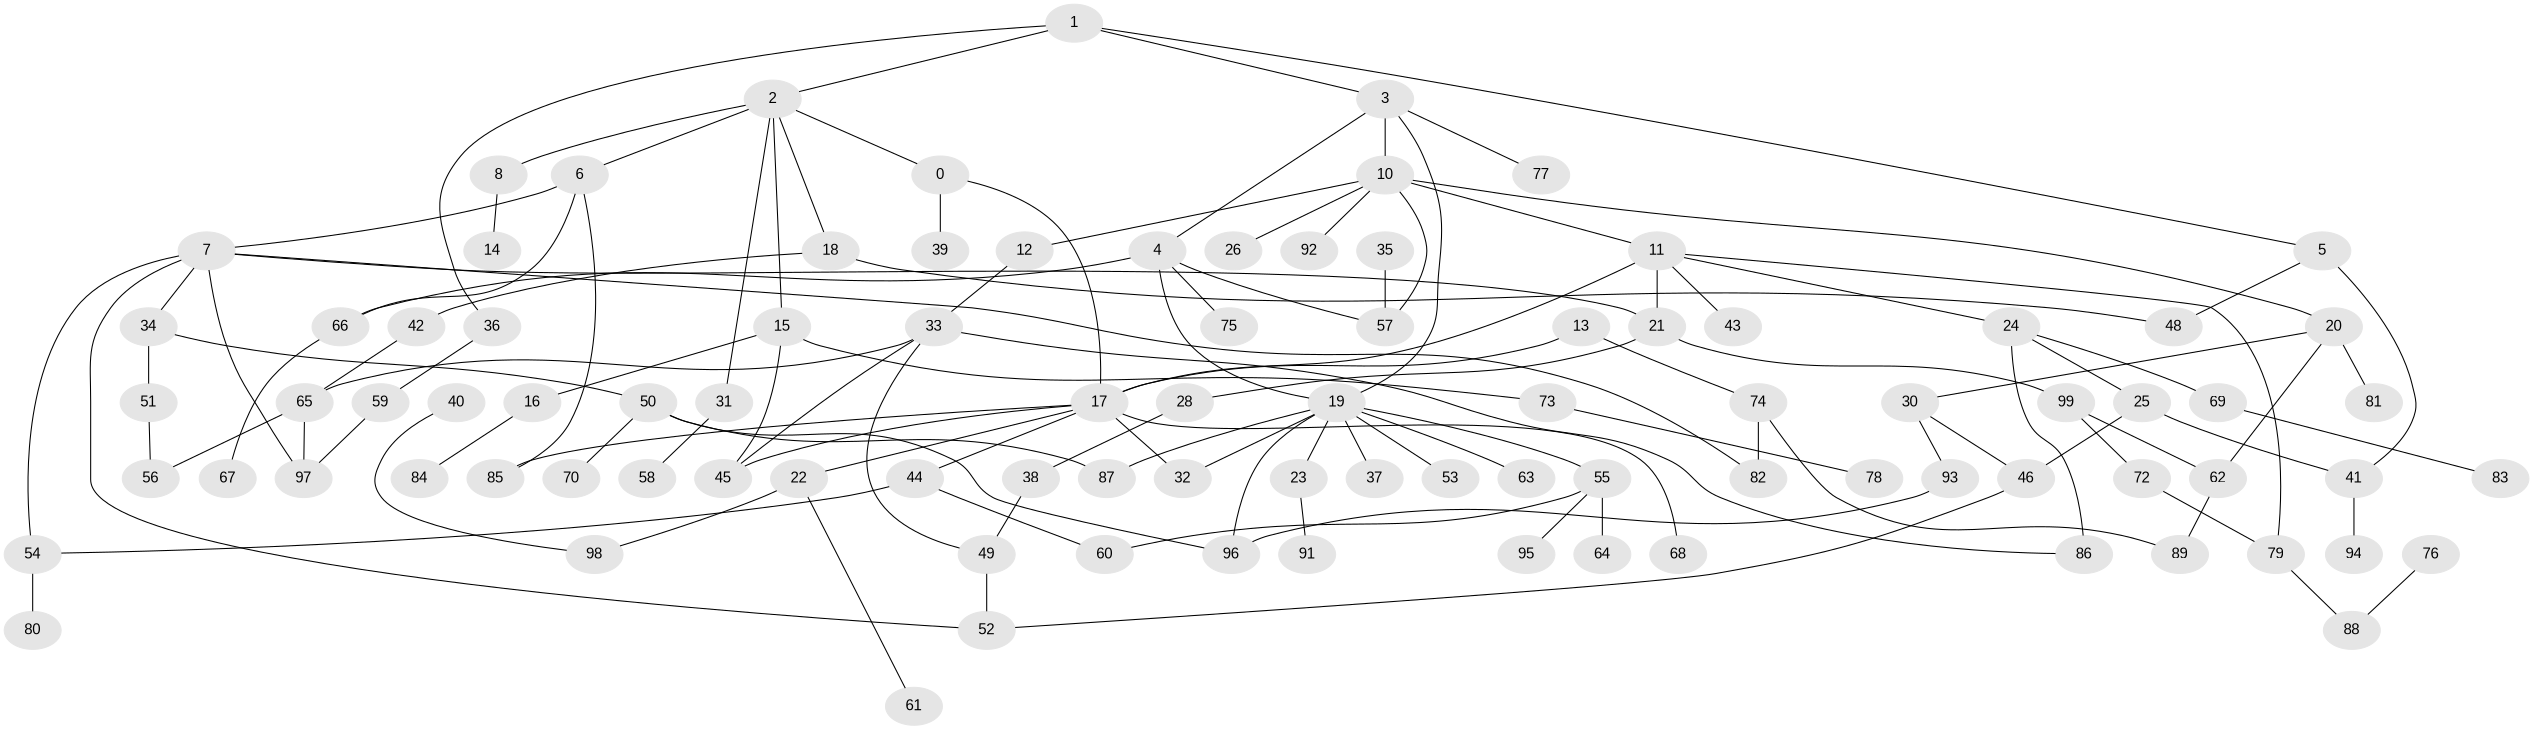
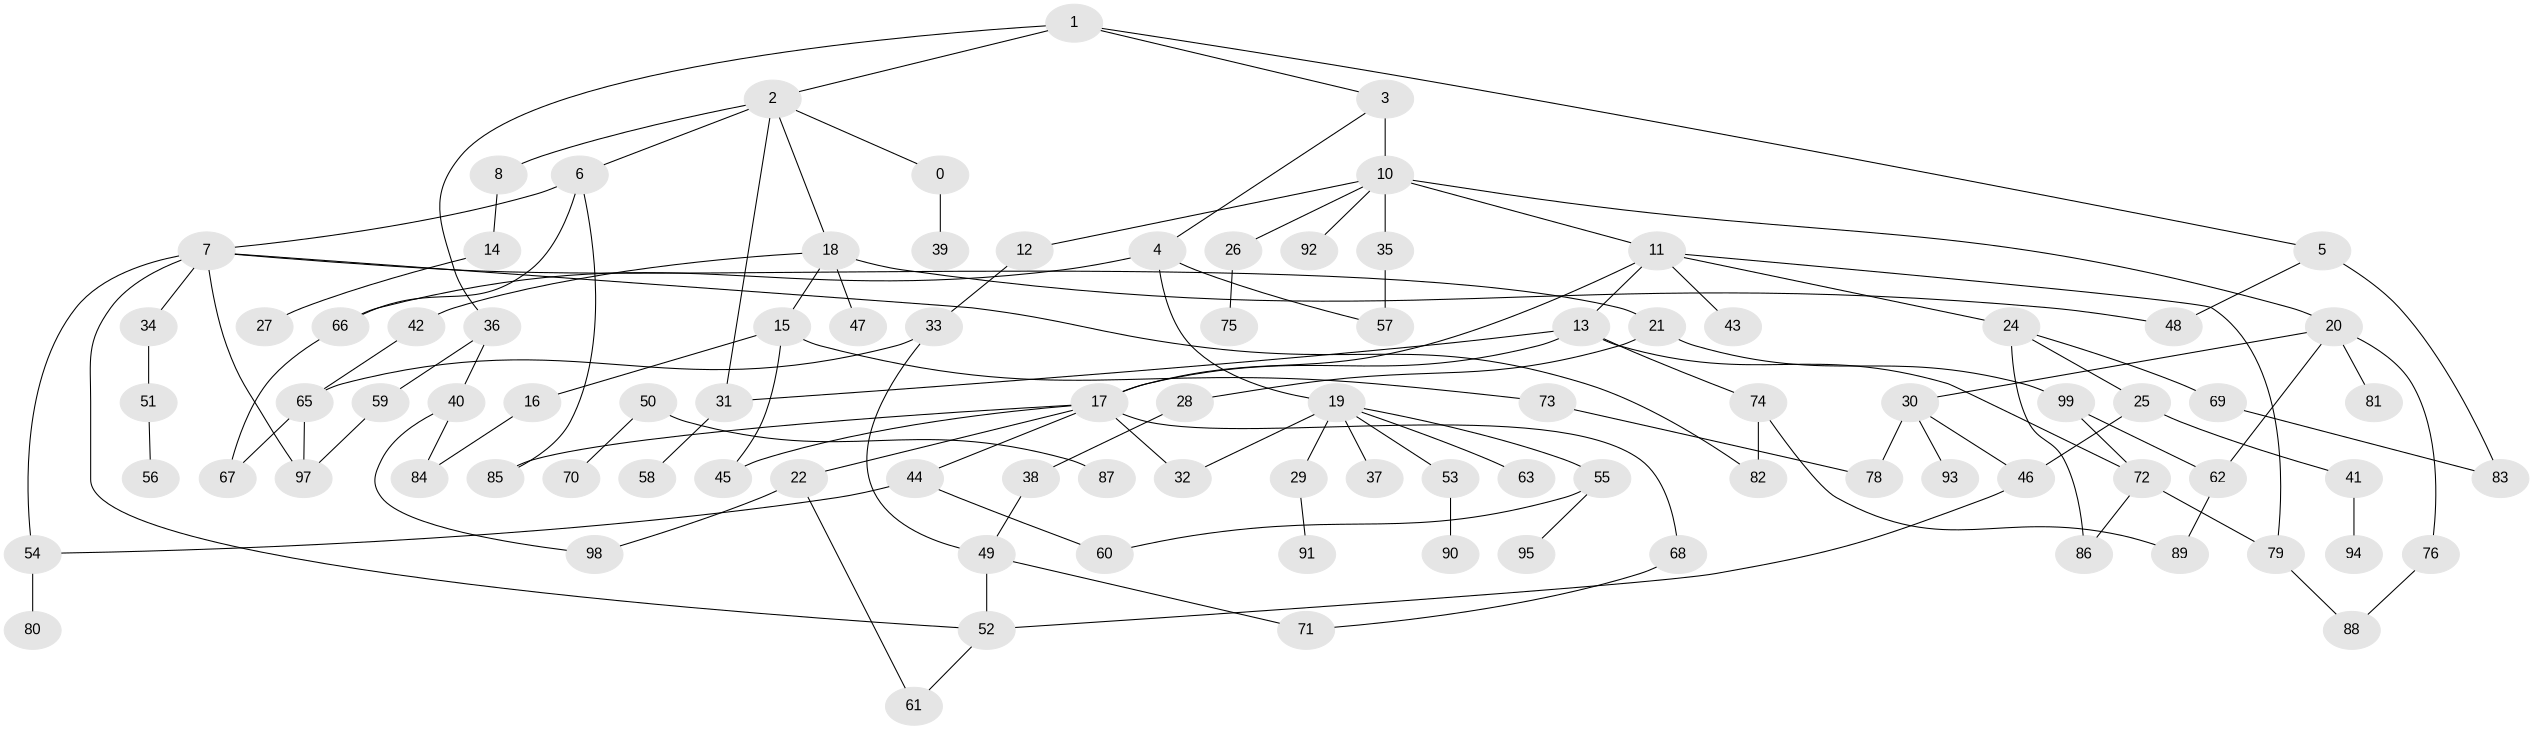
node "77": removed
edge "2" -- "15": now "18" -- "15"
edge "10" -- "57": now "10" -- "35"
edge "0" -- "17": removed
edge "3" -- "19": removed
edge "11" -- "21": now "11" -- "13"
edge "4" -- "75": now "26" -- "75"
node "27": added
node "47": added
edge "5" -- "41": now "5" -- "83"
edge "34" -- "50": removed
edge "36" -- "40": added
edge "13" -- "31": added
edge "13" -- "72": added
edge "33" -- "45": removed
edge "33" -- "86": now "72" -- "86"
edge "20" -- "76": added
edge "19" -- "87": removed
edge "40" -- "84": added
edge "30" -- "78": added
edge "65" -- "56": now "65" -- "67"
node "23": label "23" -> "29"
node "96": removed
node "90": added
node "64": removed
node "71": added
edge "52" -- "61": added
